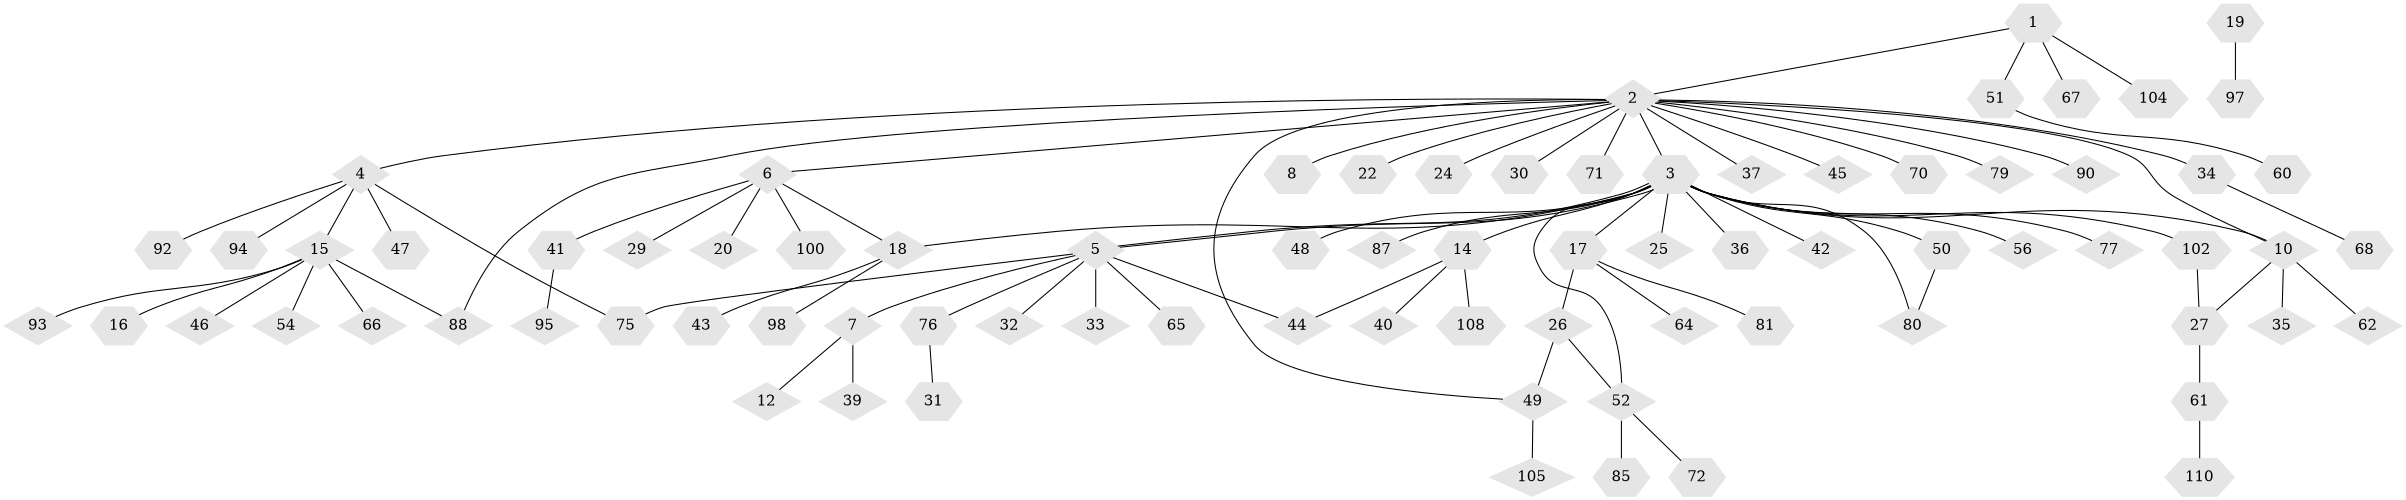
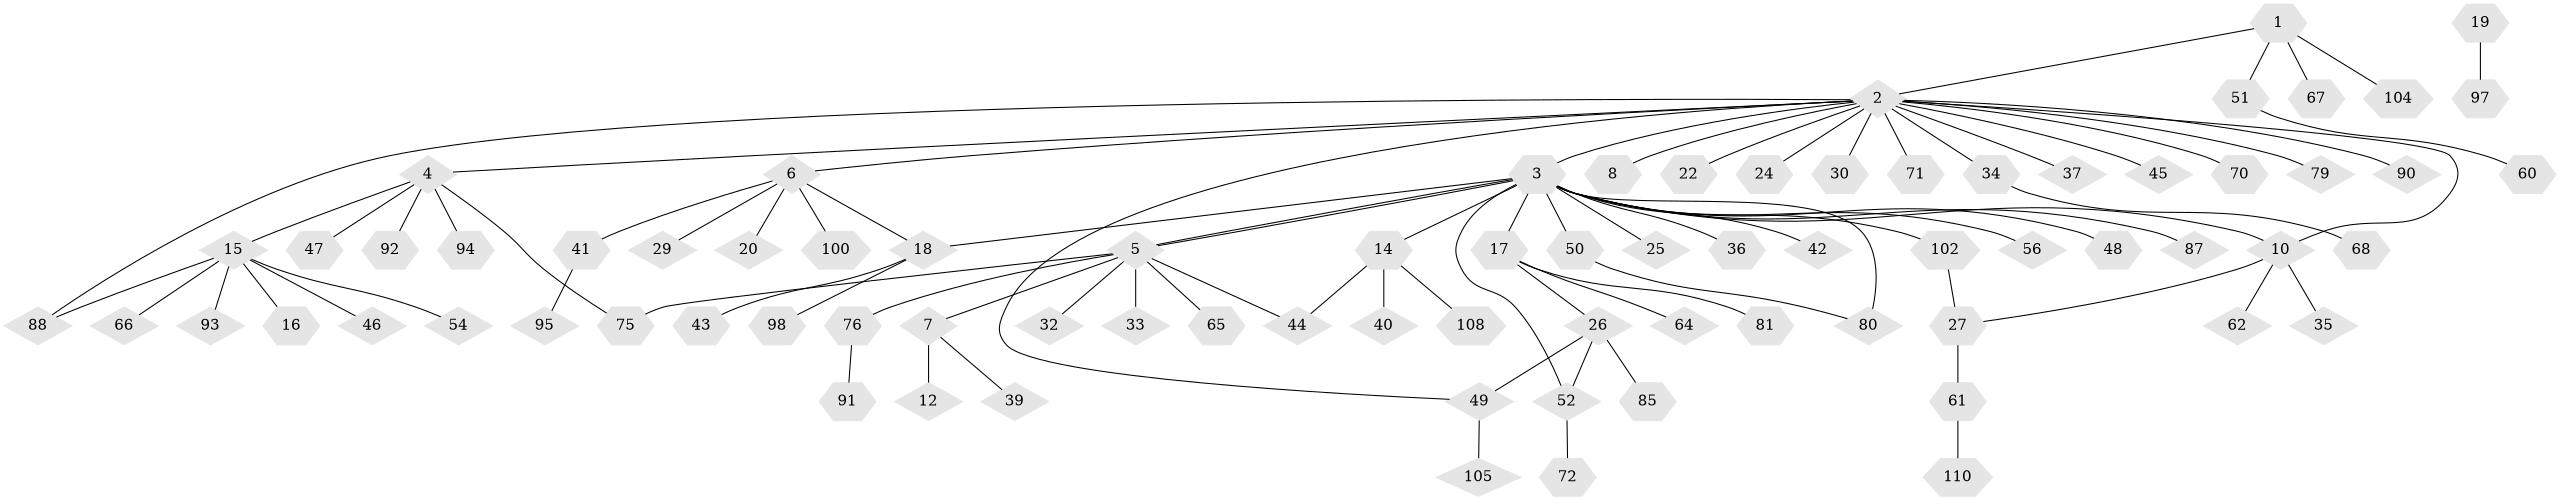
node "77": removed
node "31": label "31" -> "91"
edge "52" -- "85": now "26" -- "85"
